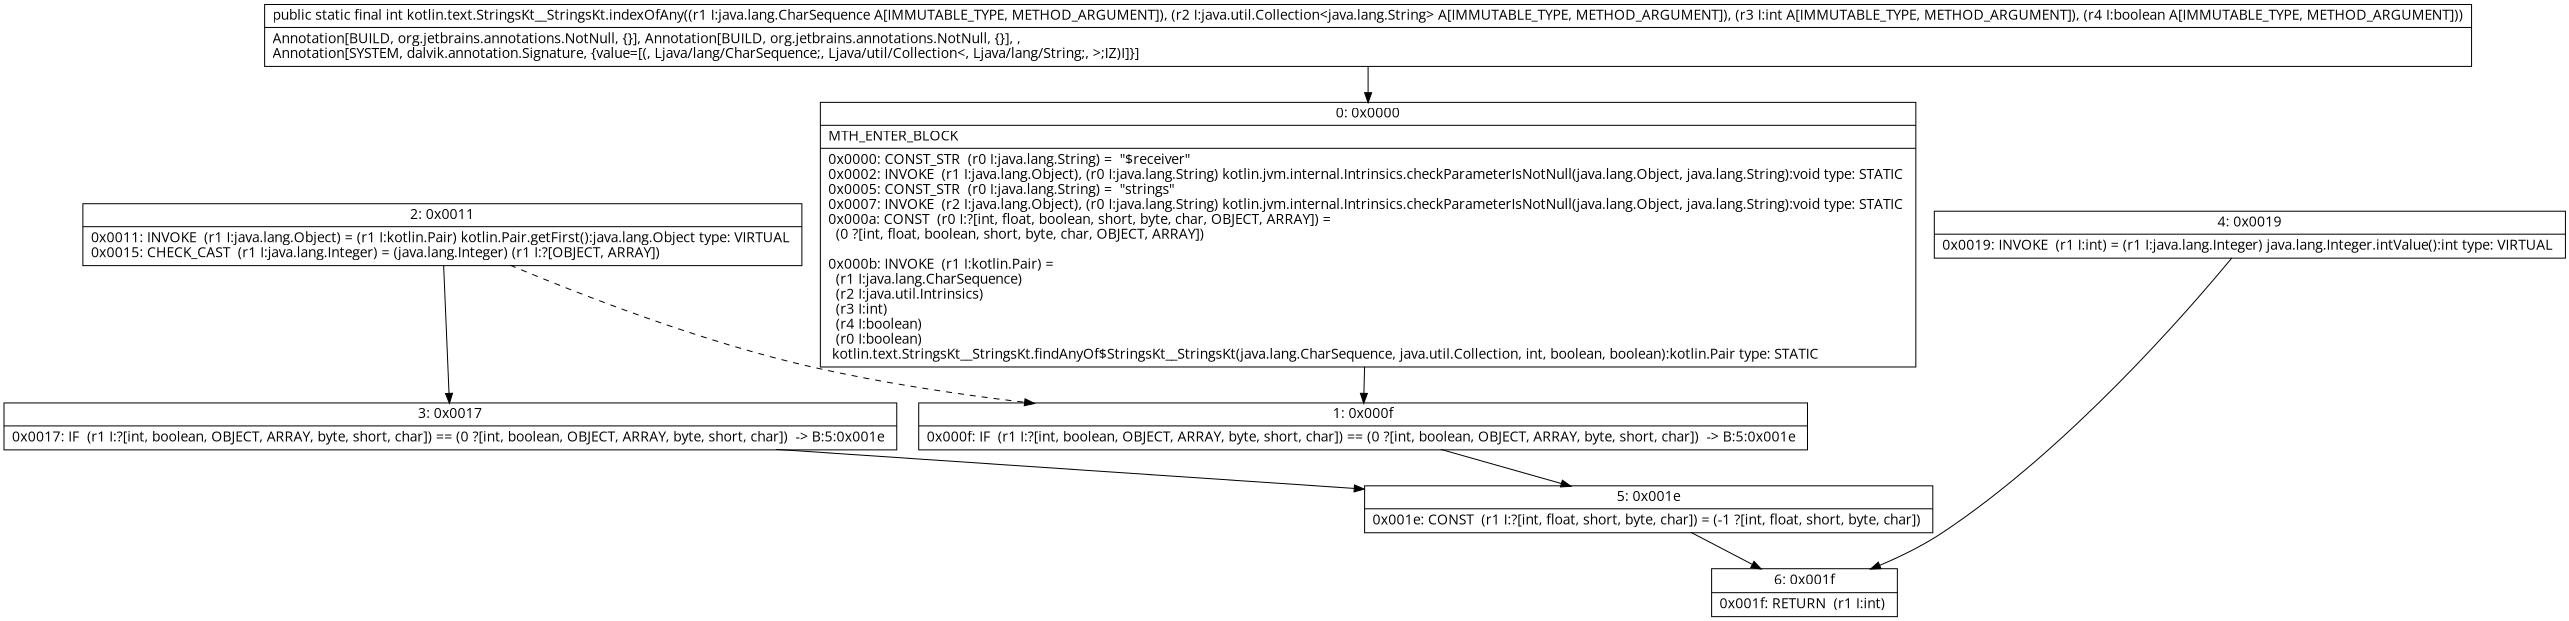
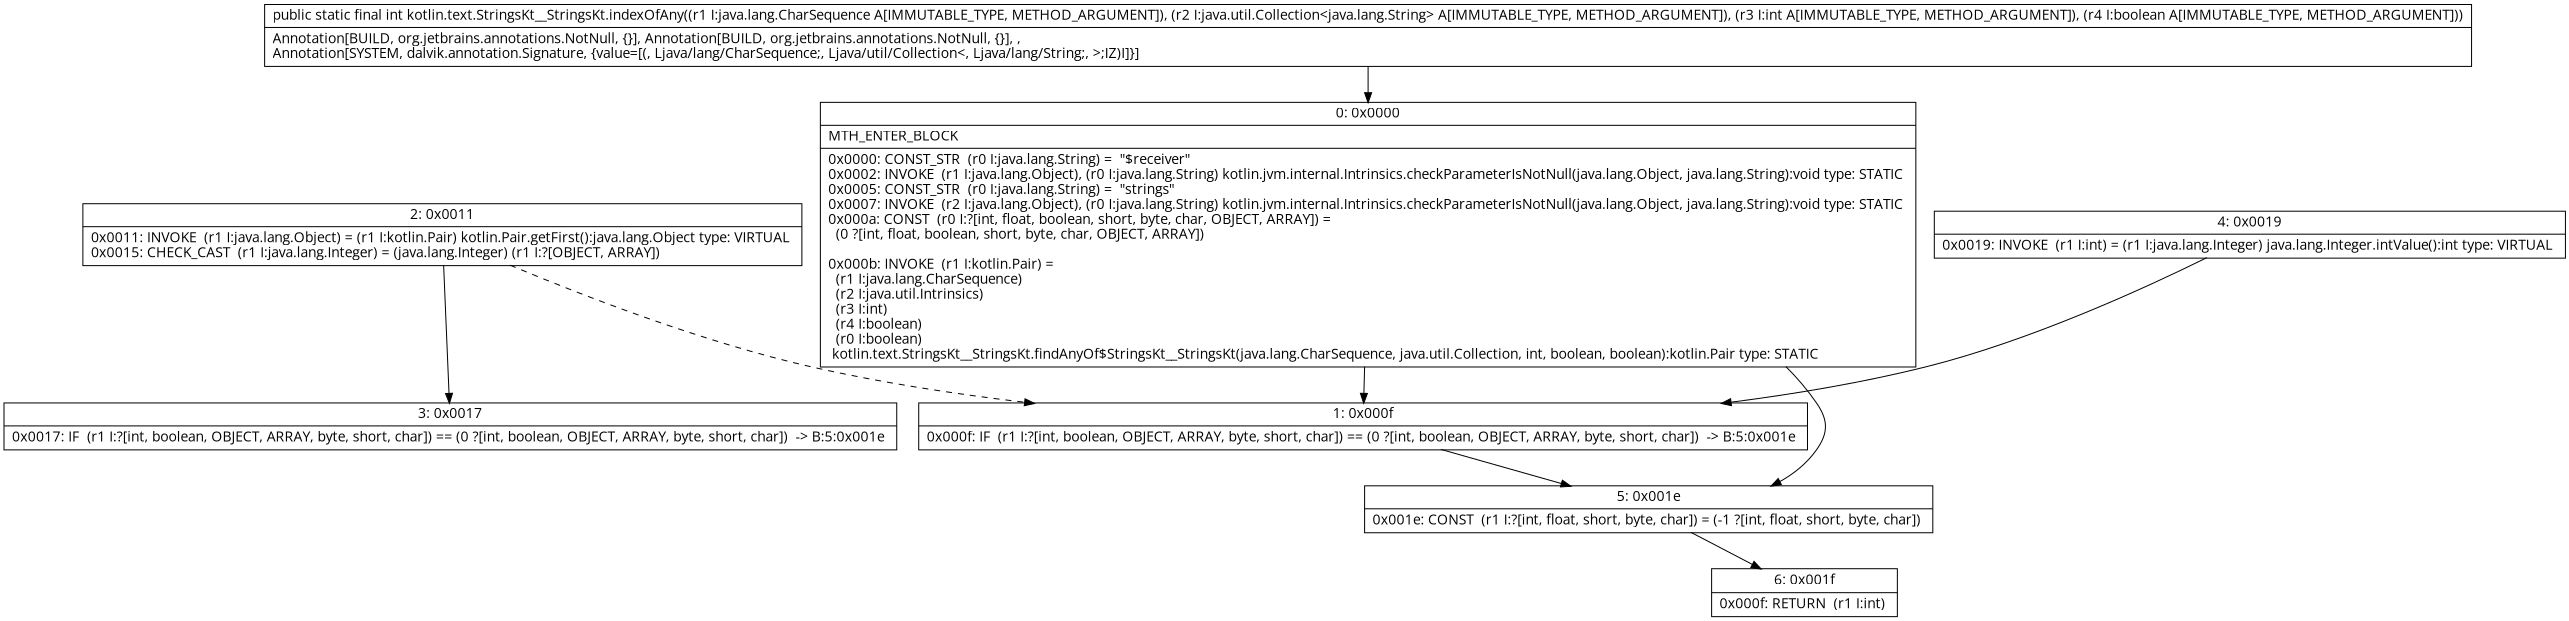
edge "4: 0x0019" -> "6: 0x001f": now "4: 0x0019" -> "1: 0x000f"
edge "3: 0x0017" -> "5: 0x001e": now "0: 0x0000" -> "5: 0x001e"
node "6: 0x001f": text "0x001f: RETURN  (r1 I:int)" -> "0x000f: RETURN  (r1 I:int)"
